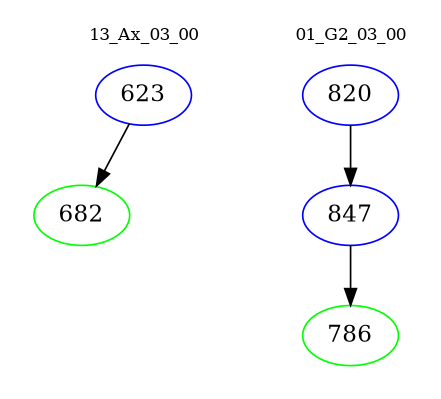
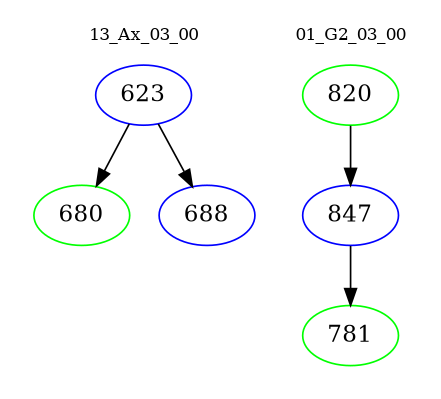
node "820": color blue -> green
node "682": label "682" -> "680"
node "688": added
node "786": label "786" -> "781"
